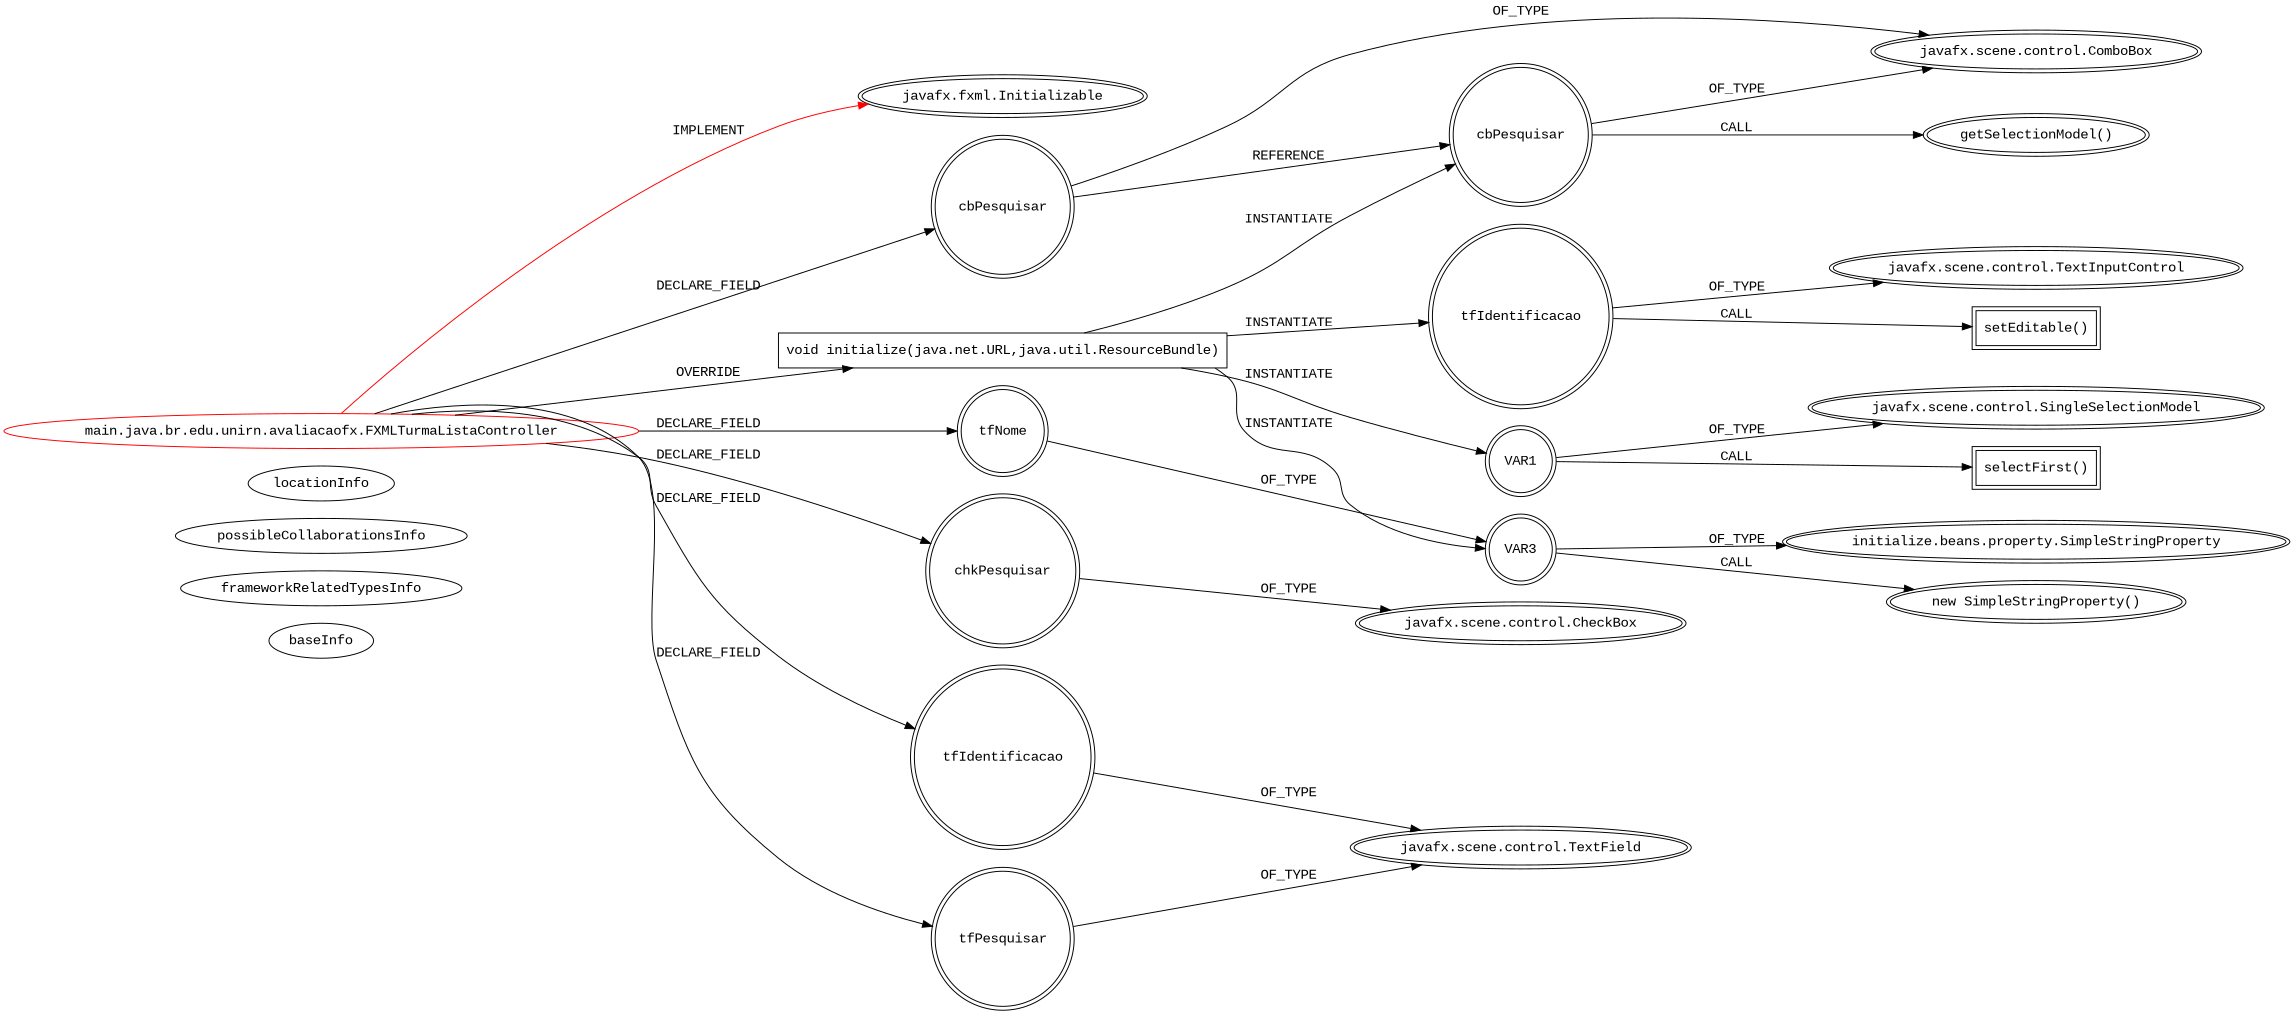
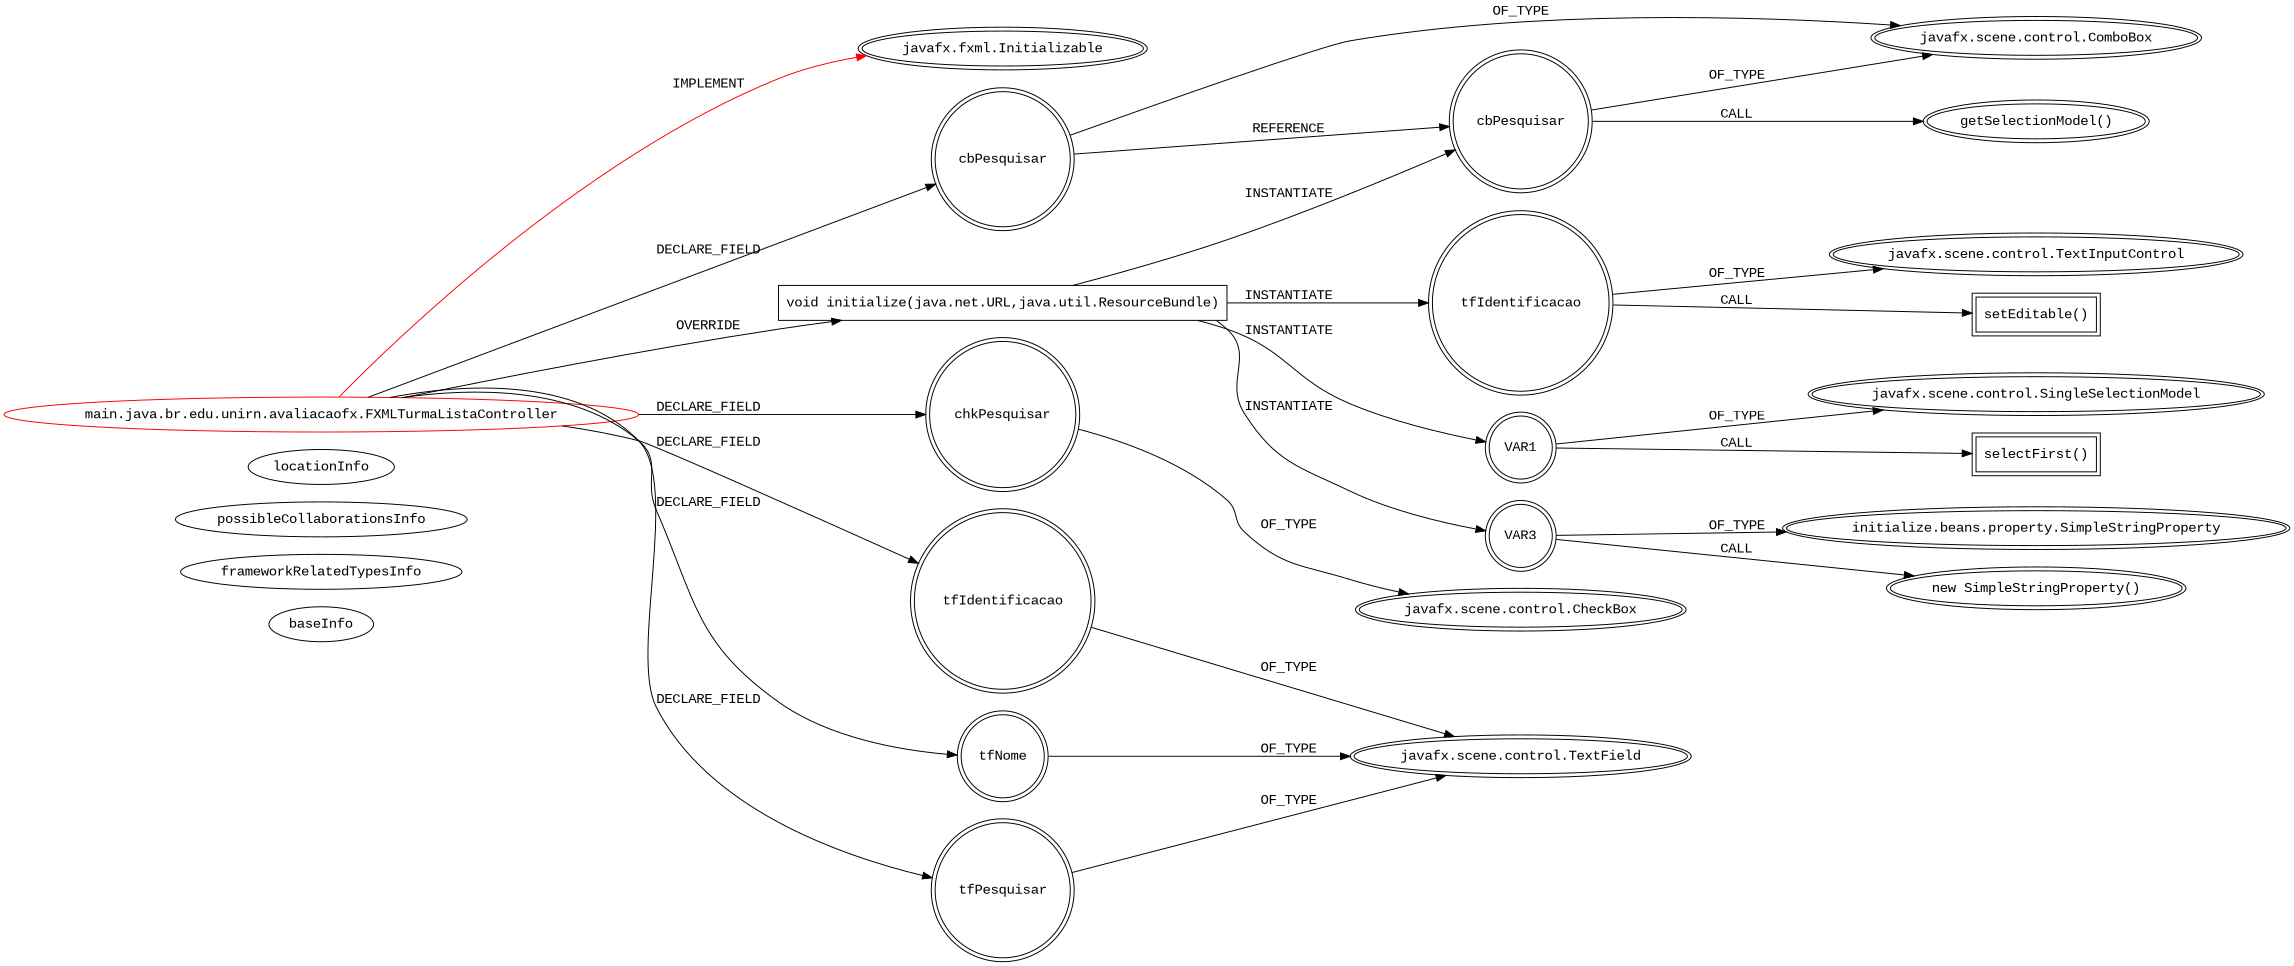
edge "tfNome" -> "VAR3": now "tfNome" -> "javafx.scene.control.TextField"
